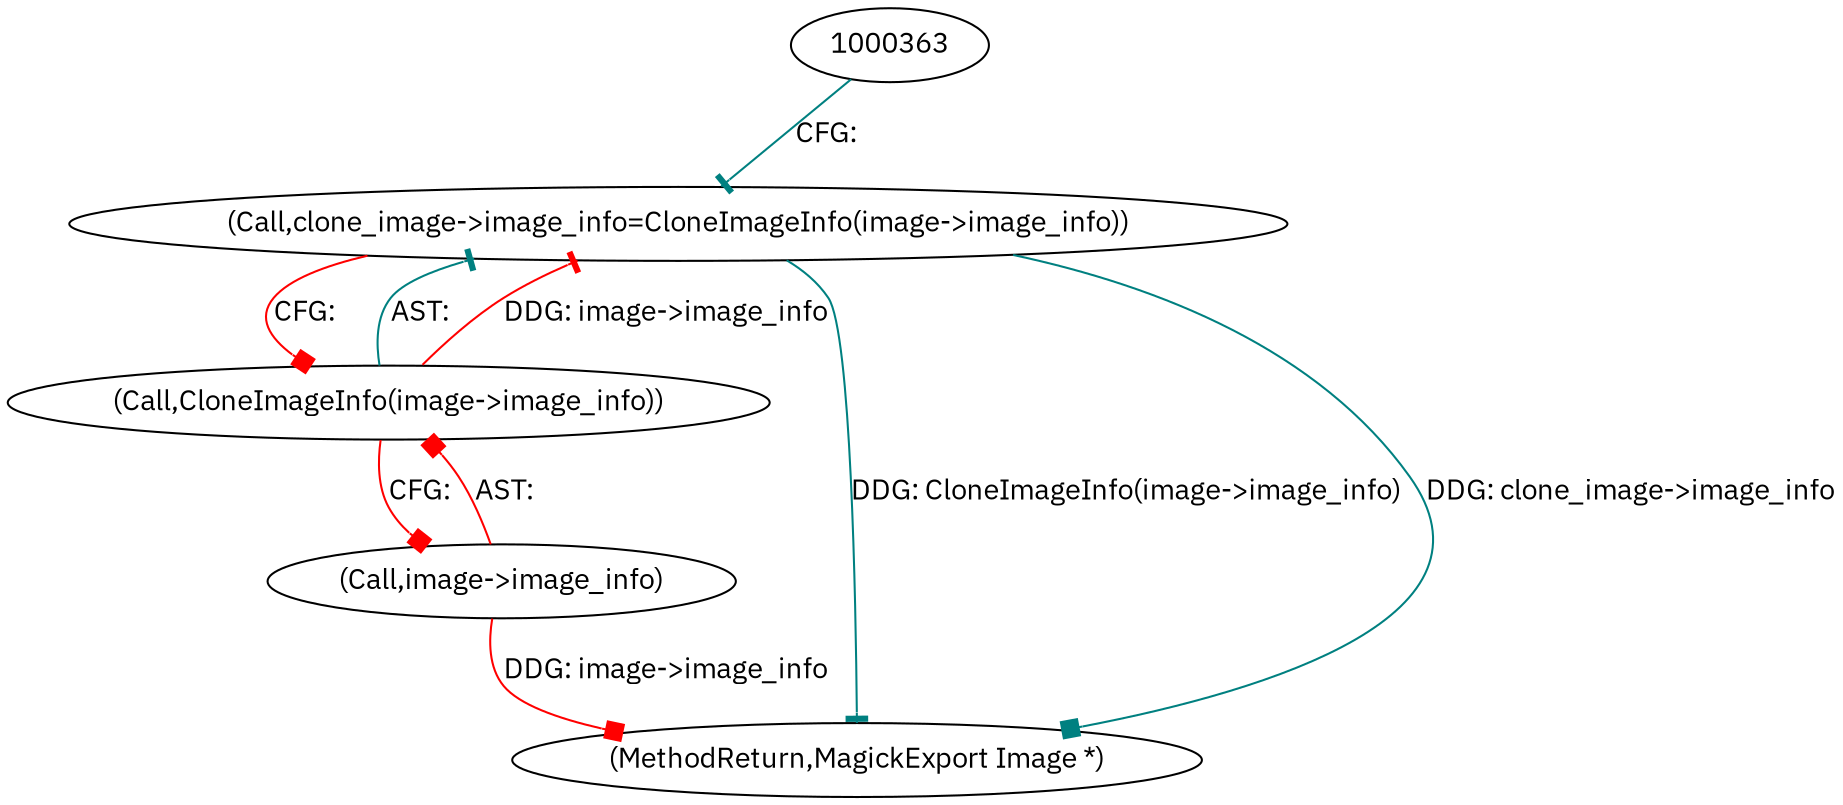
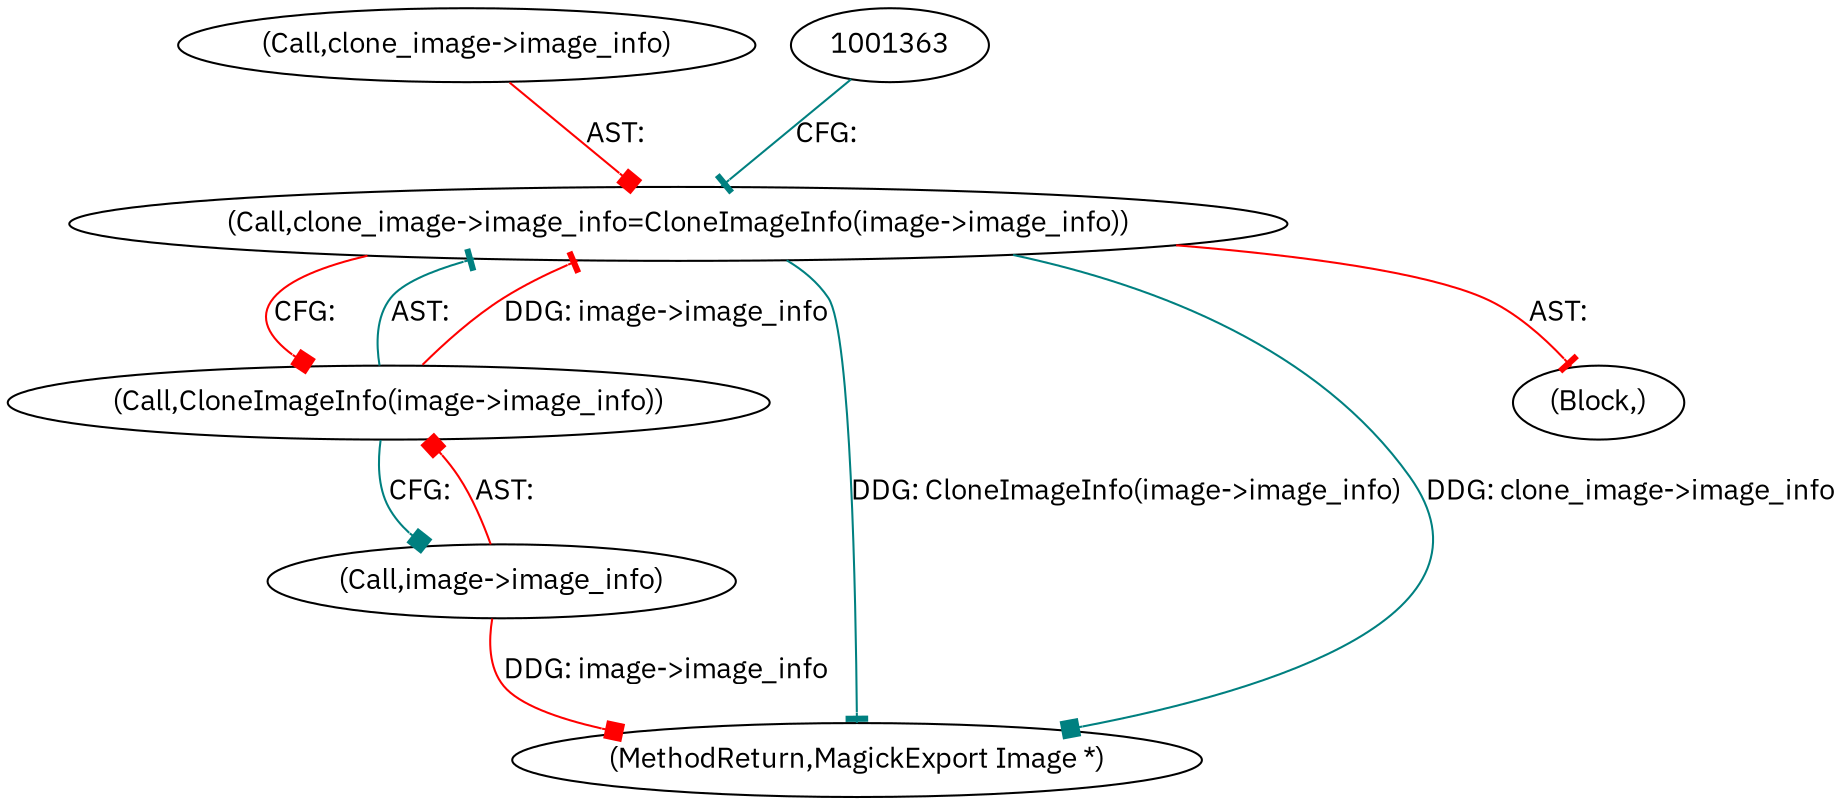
node "(Call,clone_image->image_info)": added
node "1000363": label "1000363" -> "1001363"
node "(Block,)": added
edge "(Call,CloneImageInfo(image->image_info))" -> "(Call,image->image_info)": color red -> teal
